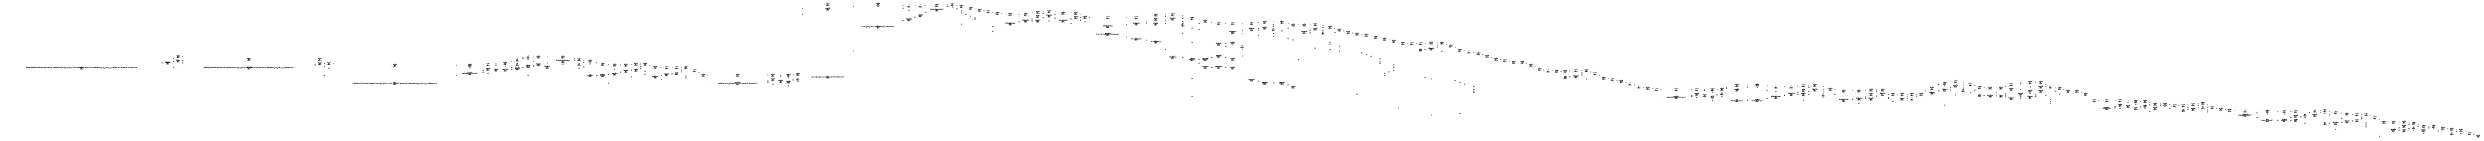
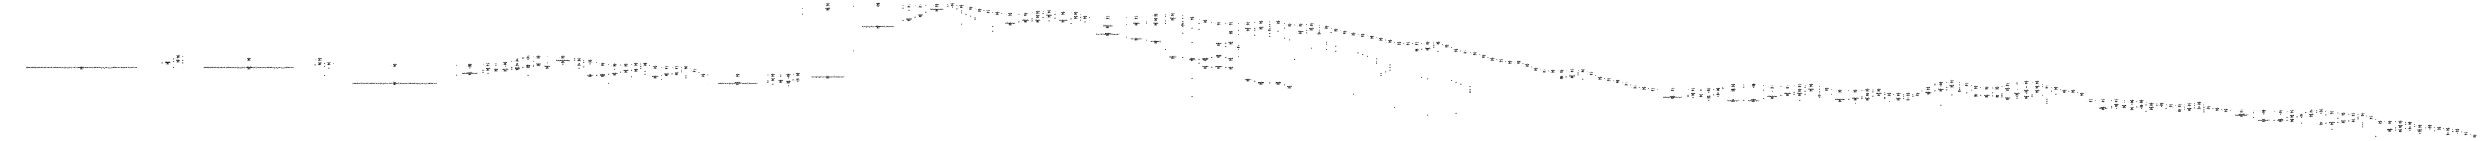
node "conditionalAndExpression a>0&&b>0 (line: 15) (charpos: 5)": label "conditionalAndExpression a>0&&b>0 (line: 15) (charpos: 5)" -> "publicvoidfoo a>0&&b>0 (line: 15) (charpos: 5)"
